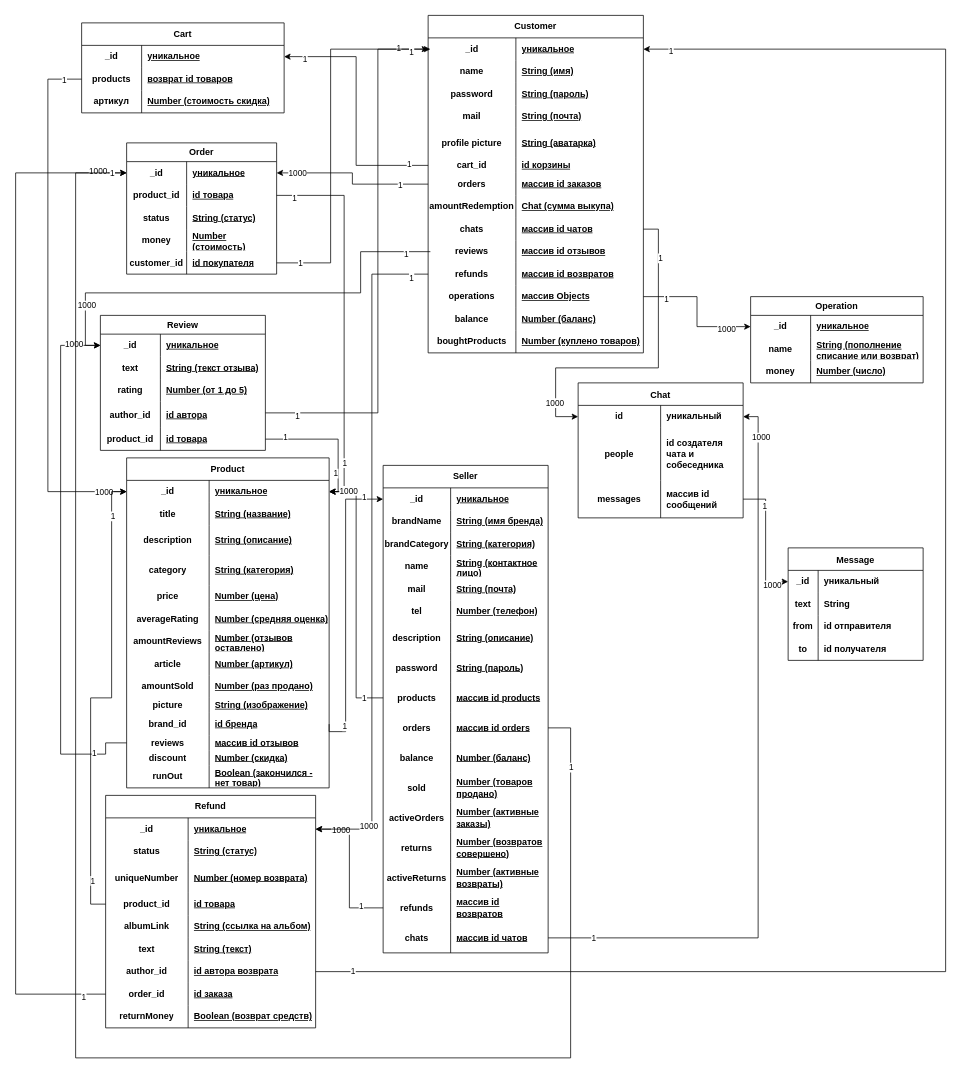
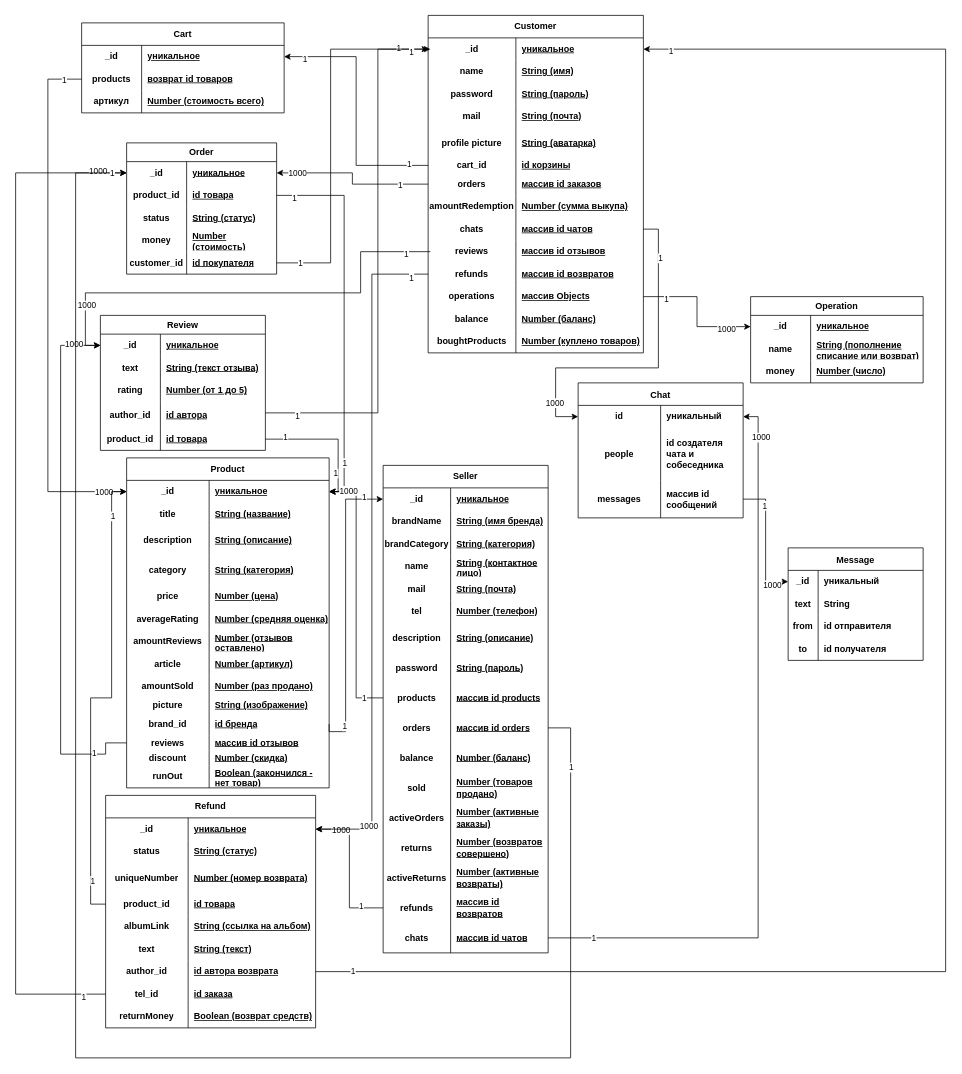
node "Number (стоимость скидка)": label "Number (стоимость скидка)" -> "Number (стоимость всего)"
node "Chat (сумма выкупа)": label "Chat (сумма выкупа)" -> "Number (сумма выкупа)"
node "order_id": label "order_id" -> "tel_id"
